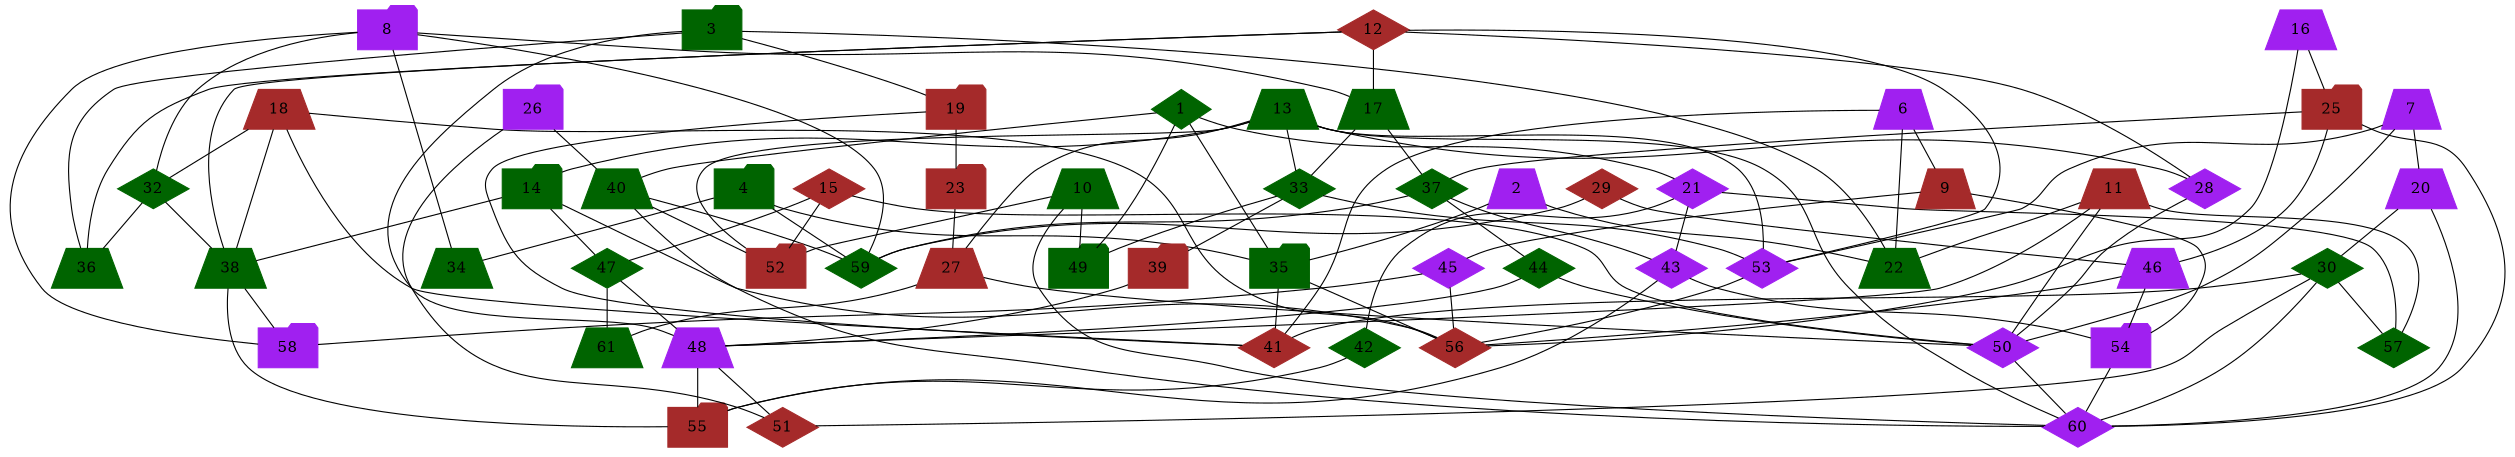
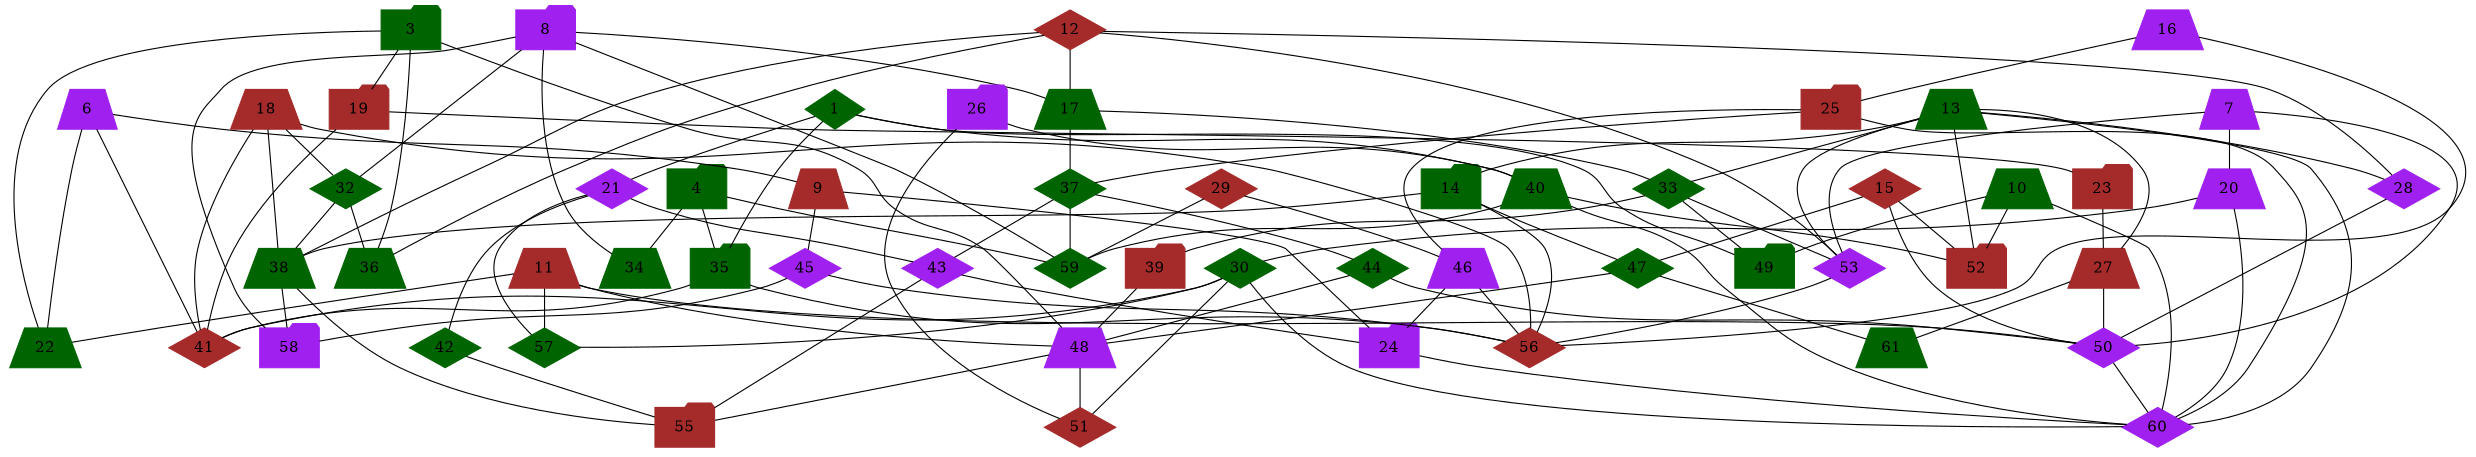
node "2": removed
node "54": label "54" -> "24"
